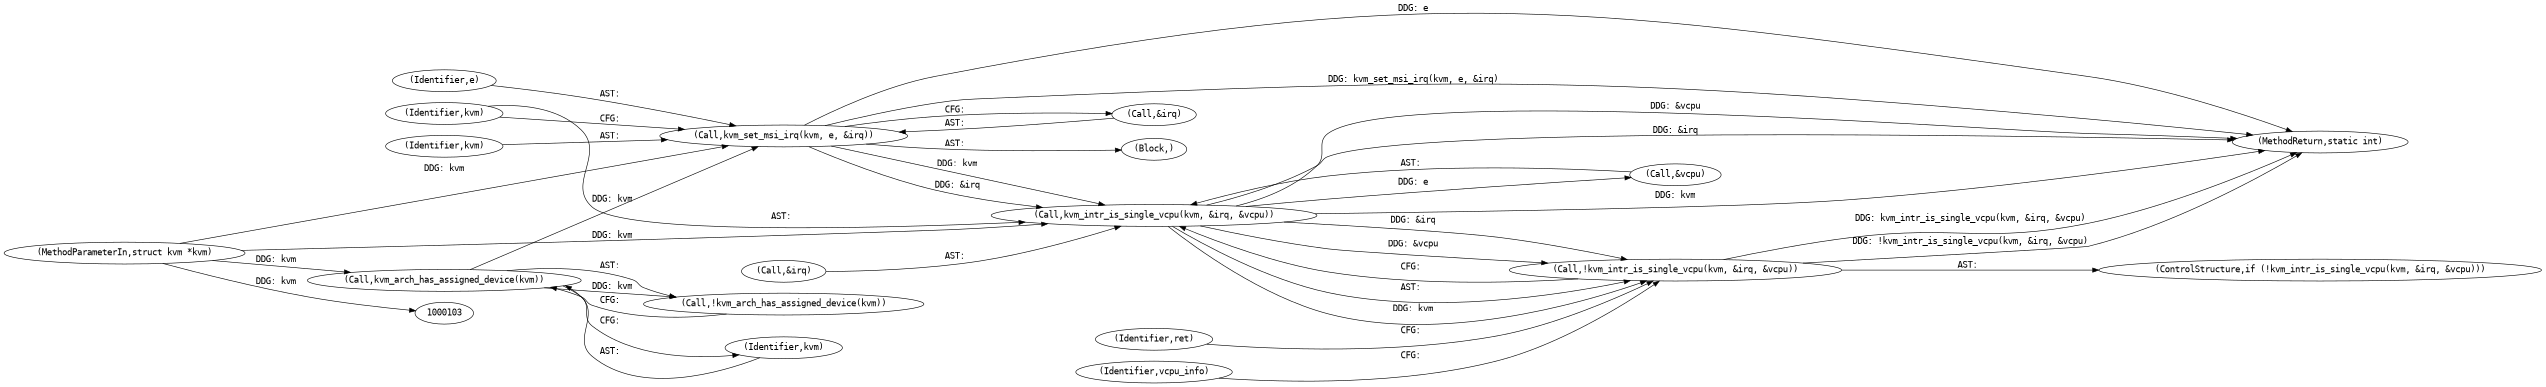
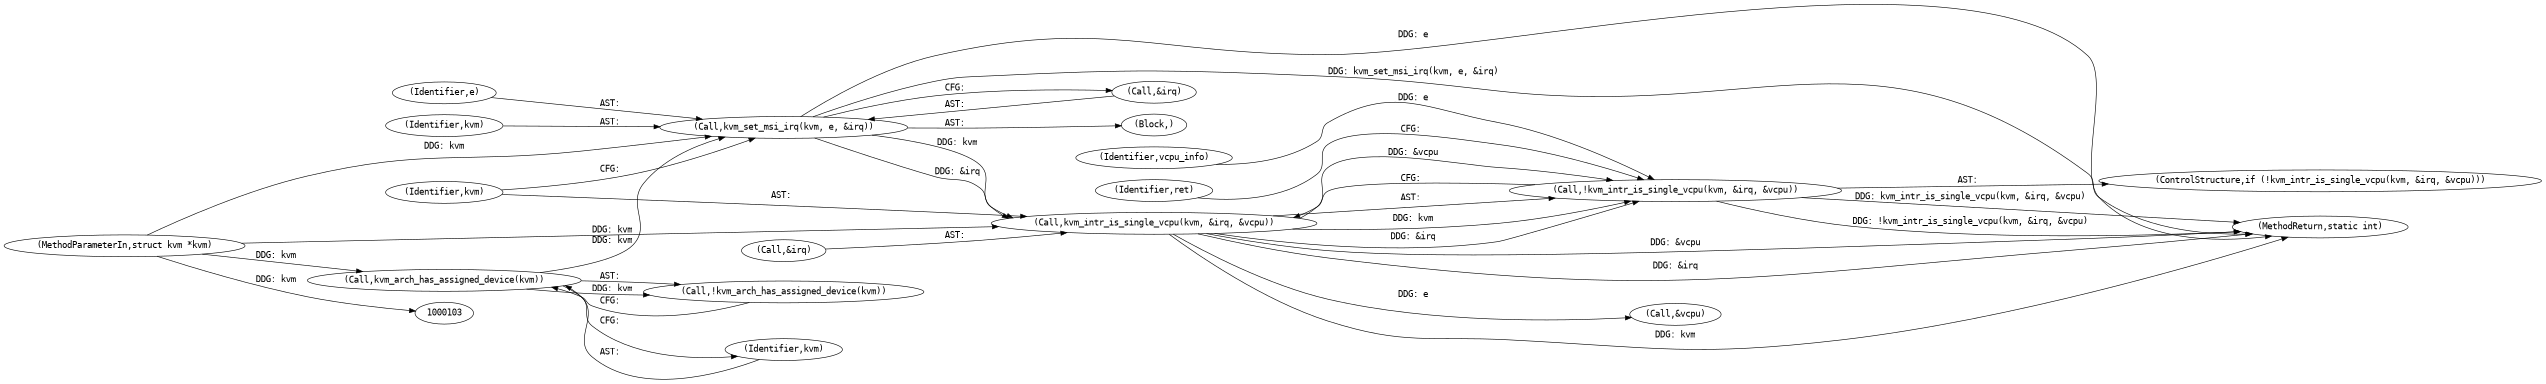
edge "(Call,&vcpu)" -> "(Call,kvm_intr_is_single_vcpu(kvm, &irq, &vcpu))": removed, label "AST:"
edge "(Identifier,vcpu_info)" -> "(Call,!kvm_intr_is_single_vcpu(kvm, &irq, &vcpu))": label "CFG: " -> "DDG: e"
